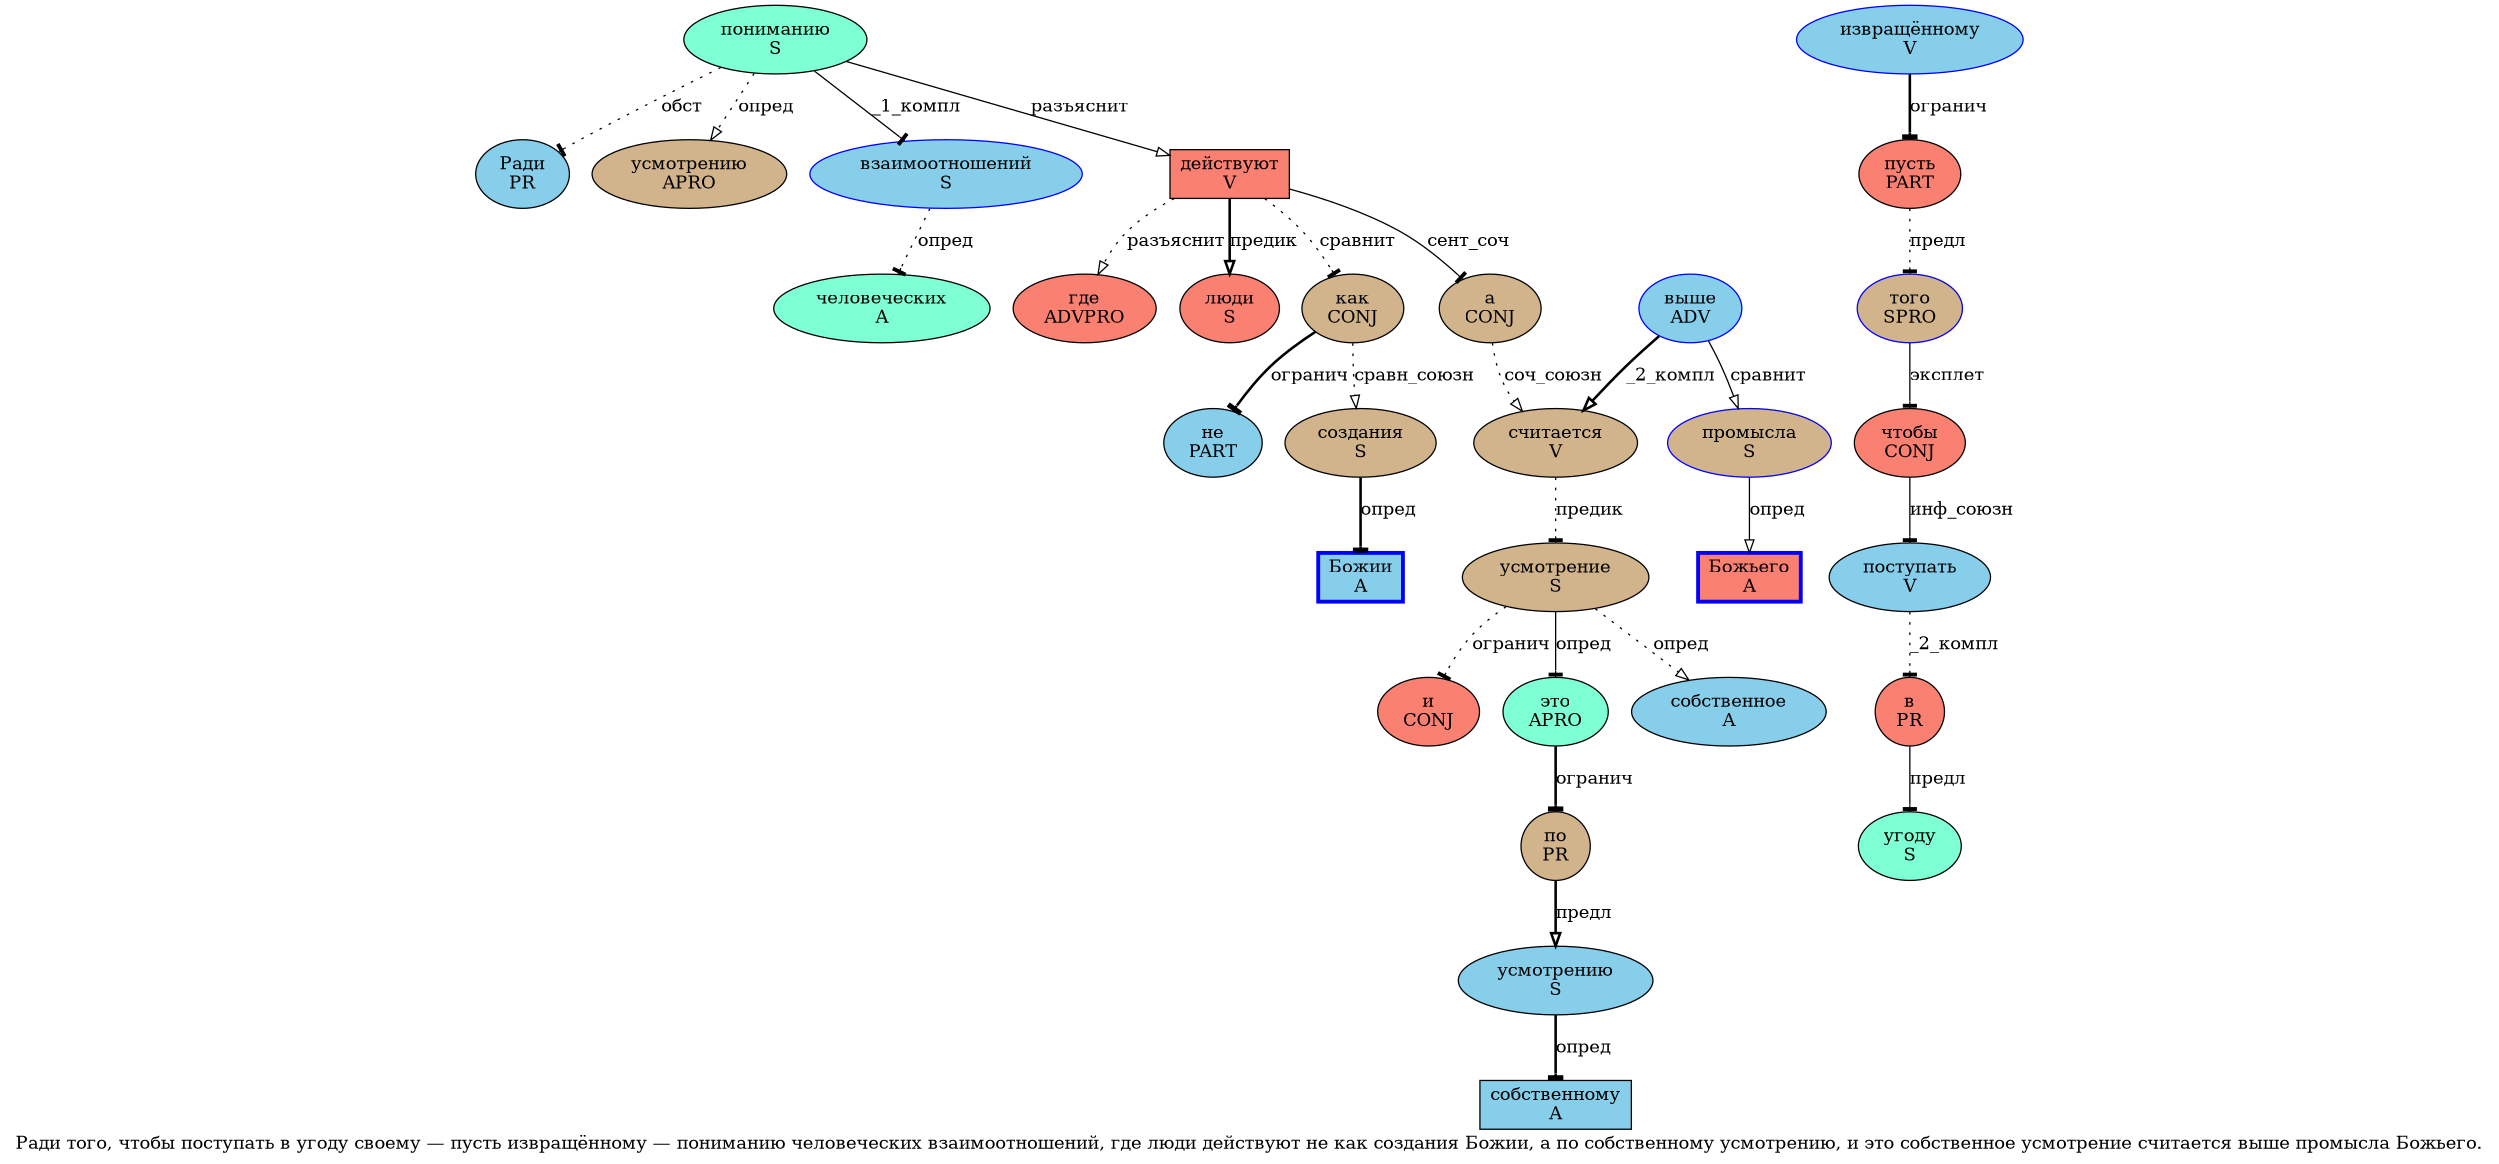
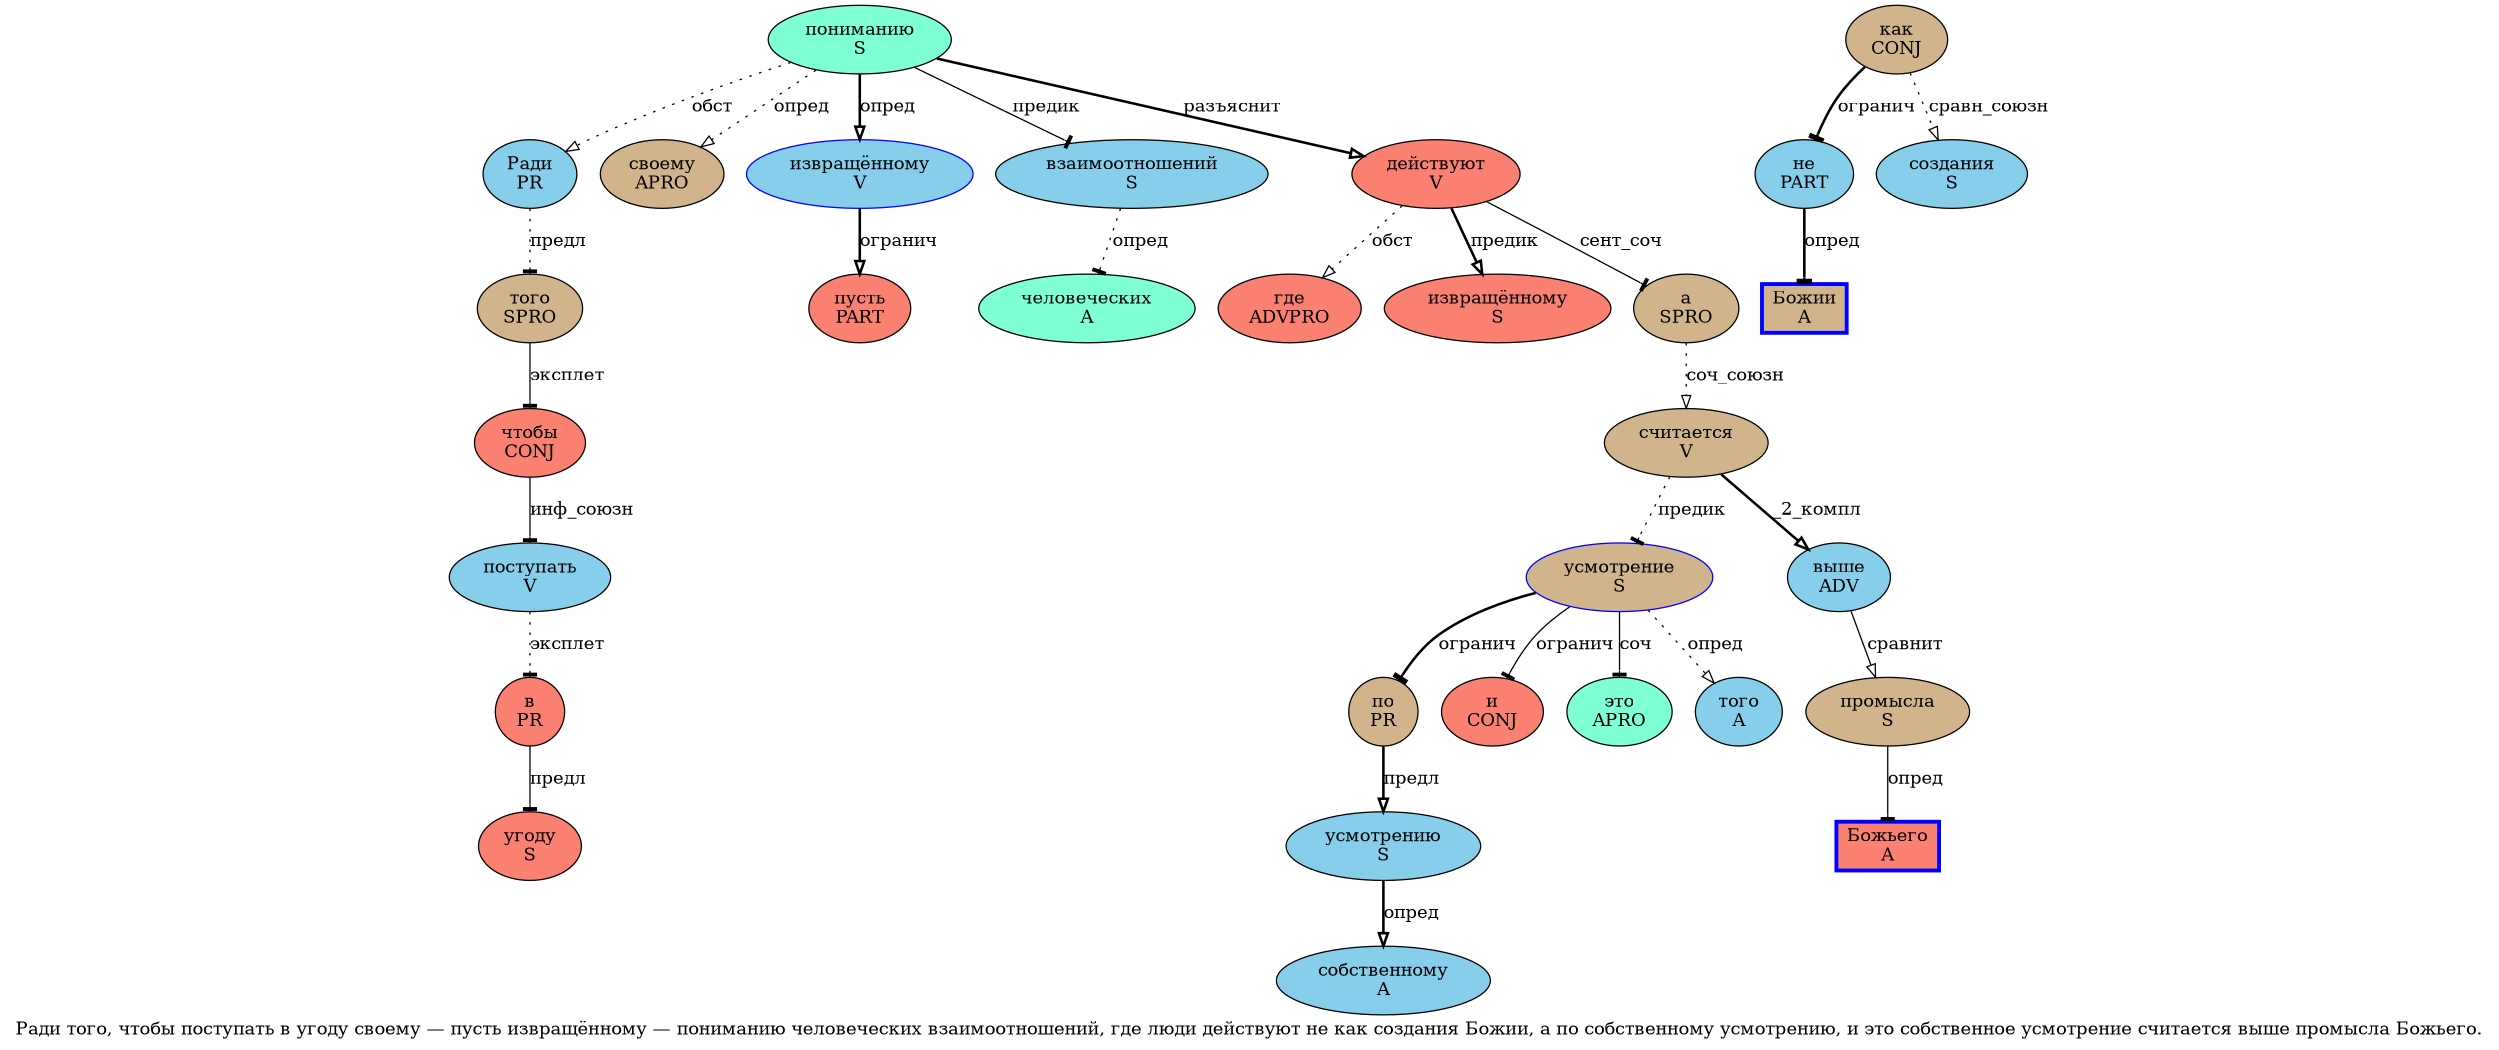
edge "пониманию S" -> "извращённому V": added, label "опред"
edge "извращённому V" -> "пусть PART": arrowhead tee -> onormal
edge "пониманию S" -> "Ради PR": arrowhead tee -> onormal
edge "пониманию S" -> "взаимоотношений S": label "_1_компл" -> "предик"
edge "пониманию S" -> "действуют V": style solid -> bold
node "усмотрению APRO": label "усмотрению APRO" -> "своему APRO"
node "взаимоотношений S": color blue -> black
node "действуют V": shape box -> ellipse
edge "действуют V" -> "как CONJ": removed, label "сравнит"
edge "пусть PART" -> "того SPRO": now "Ради PR" -> "того SPRO"
edge "действуют V" -> "где ADVPRO": label "разъяснит" -> "обст"
node "люди S": label "люди S" -> "извращённому S"
node "а CONJ": label "а CONJ" -> "а SPRO"
node "выше ADV": color blue -> black
node "того SPRO": color blue -> black
edge "выше ADV" -> "считается V": reversed
node "создания S": fillcolor tan -> skyblue
node "промысла S": color blue -> black
edge "промысла S" -> "Божьего A": arrowhead onormal -> tee
edge "создания S" -> "Божии A": now "не PART" -> "Божии A"
node "Божии A": fillcolor skyblue -> tan
node "усмотрение S": color black -> blue
edge "усмотрение S" -> "и CONJ": style dotted -> solid
edge "усмотрение S" -> "это APRO": label "опред" -> "соч"
edge "поступать V" -> "в PR": label "_2_компл" -> "эксплет"
node "собственное A": label "собственное A" -> "того A"
edge "это APRO" -> "по PR": now "усмотрение S" -> "по PR"
node "угоду S": fillcolor aquamarine -> salmon
edge "усмотрению S" -> "собственному A": arrowhead tee -> onormal
node "собственному A": shape box -> ellipse
